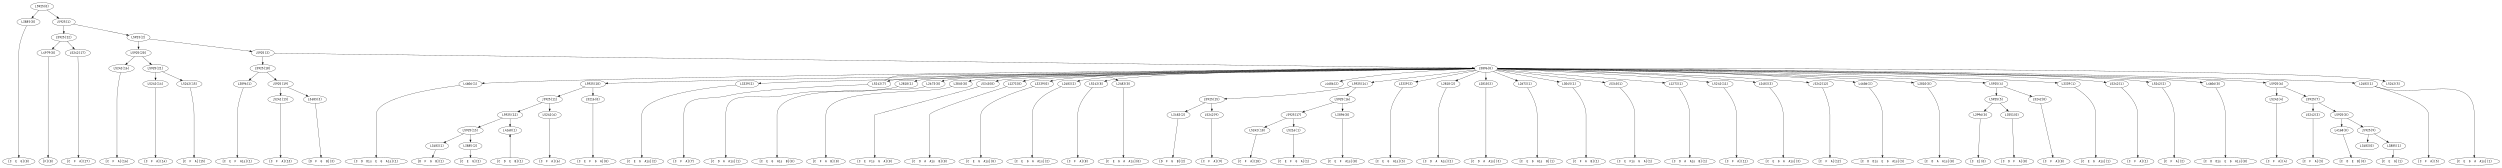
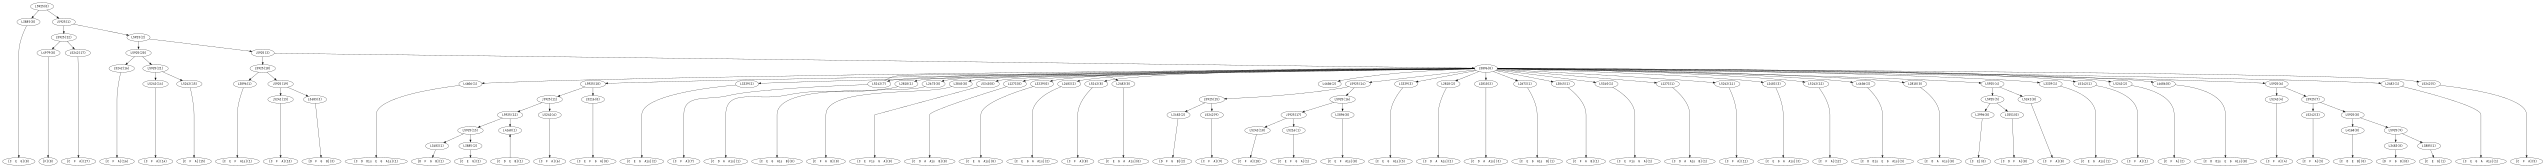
edge "L2483(1)" -> "[C  F  A](5)": now "L5242(5)" -> "[C  F  A](5)"
node "[D  F  G  B](0)": added
